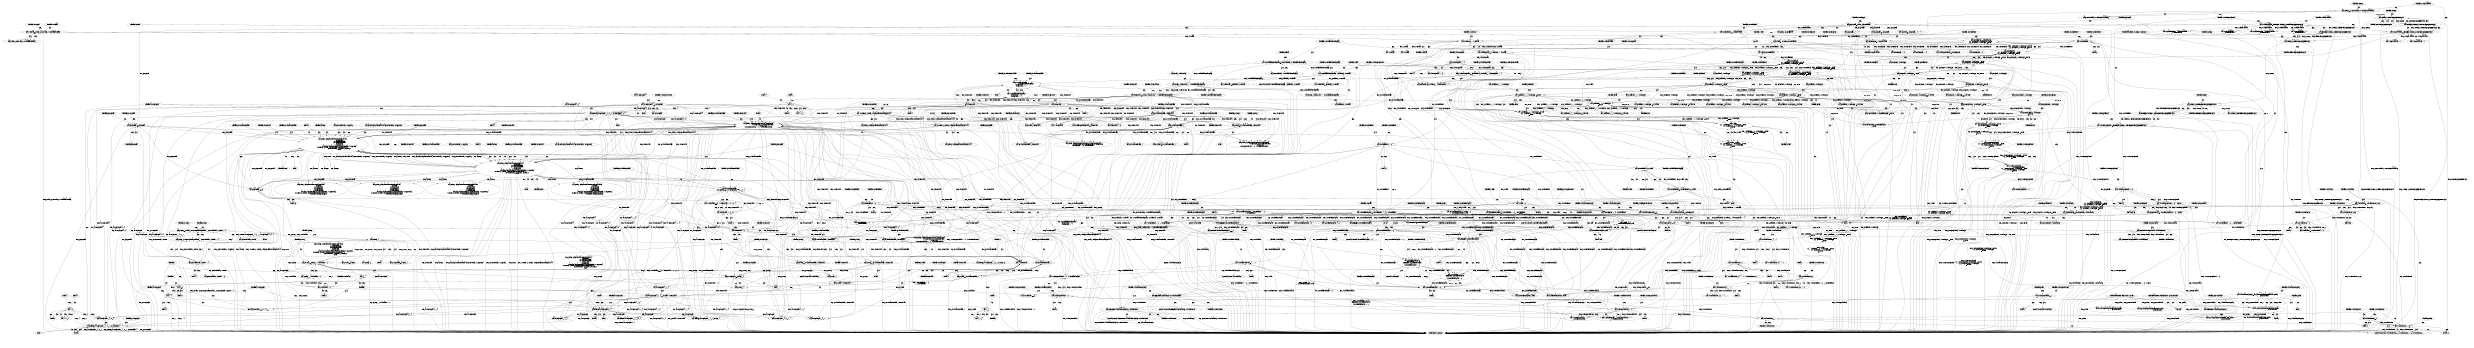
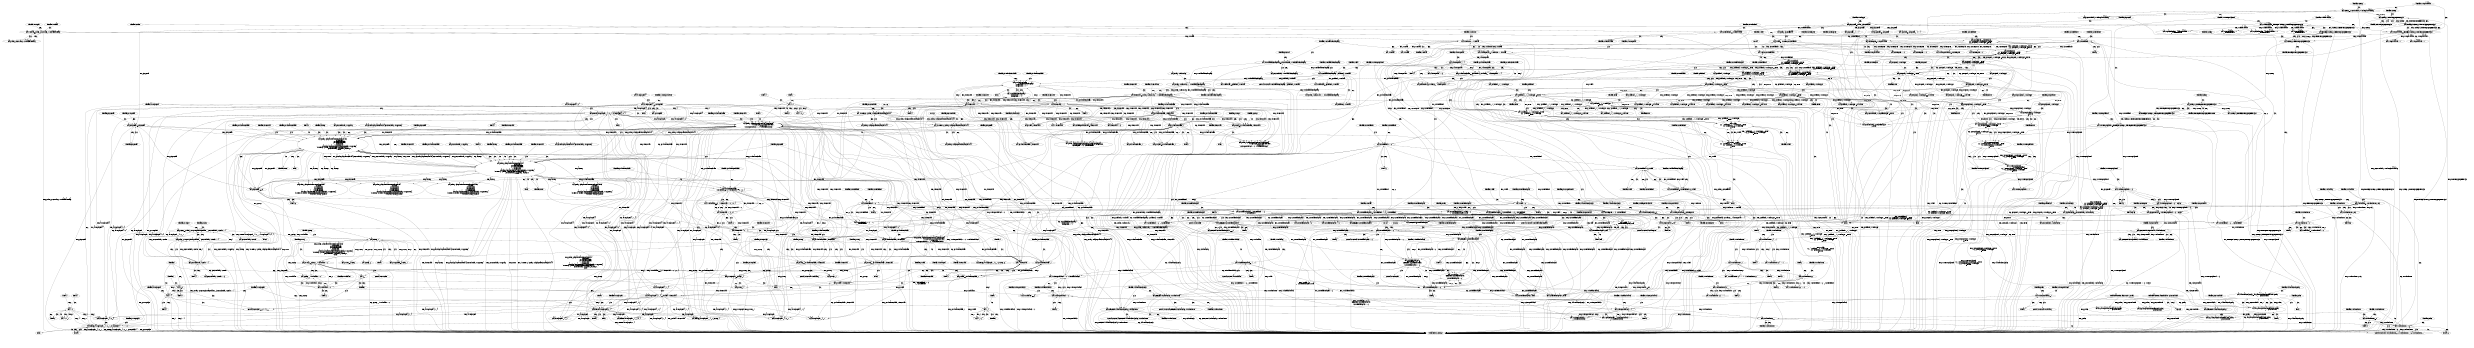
edge "(Call,ps_dec->pi2_coeff_data)" -> "(Call,pi2_y_coeff = ps_dec->pi2_coeff_data)": now "(Call,ps_dec->pi2_coeff_data)" -> "(Call,u1_left = (UWORD8)u2_use_left_mb)"
node "(MethodParameterIn,UWORD8 u1_mb_num)": removed
node "(Identifier,ps_field)": label "(Identifier,ps_field)" -> "(Identifier,ps_curmb)"
node "(Identifier,LEFT_MB_AVAILABLE_MASK)": label "(Identifier,LEFT_MB_AVAILABLE_MASK)" -> "(Identifier,BOOLEAN_MB_AVAILABLE_MASK)"
node "(Identifier,ps_buffer_mb)": label "(Identifier,ps_buffer_mb)" -> "(Identifier,ps_top_mb)"
edge "(Call,ps_top_mb->u1_mb_type != P_MB)" -> "(Call,ps_left_mb->u1_mb_type != P_MB)": label "DDG: P_MB" -> "DDG: 12"
edge "(Call,ps_left_mb->u1_mb_type != P_MB)" -> "(Call,(ps_left_mb + 1)->u1_mb_type != P_MB)": added, label "DDG: P_MB"
edge "(Call,ps_top_mb->u1_mb_type != P_MB)" -> "(Call,ps_top_right_mb->u1_mb_type != P_MB)": label "DDG: 8" -> "DDG: P_MB"
node "(Identifier,ps_top_right_mb)": label "(Identifier,ps_top_right_mb)" -> "(Identifier,ps_top_fld_mb)"
edge "(Call,ps_dec->u2_frm_wd_uv << u1_mb_field_decoding_flag)" -> "(Call,ps_left_mb->u1_mb_fld)": now "(Call,u1_mb_field_decoding_flag ^ ps_left_mb->u1_mb_fld)" -> "(Call,ps_left_mb->u1_mb_fld)"
node "(Identifier,TOP_RIGHT_MB_AVAILABLE_MASK)": label "(Identifier,TOP_RIGHT_MB_AVAILABLE_MASK)" -> "(Identifier,TOP_RIGHT_MB_AVAILABLE_UWORD)"
node "(Call,ui2_left_pred_else_width = ui_rec_width)": label "(Call,ui2_left_pred_else_width = ui_rec_width)" -> "(Call,ui2_left_pred_buf_width = ui_rec_width)"
edge "(Call,ps_top_right_mb->u1_mb_type != P_MB)" -> "(Literal,3)": now "(Call,u1_use_top_right_mb << 3)" -> "(Literal,3)"
edge "(Call,puc_top = pu1_luma_rec_buffer - ui_rec_width)" -> "(Call,memcpy(au1_ngbr_pels + 16 + 1, puc_top, 16))": now "(Call,puc_top = pu1_luma_rec_buffer - ui_rec_width)" -> "(Call,puc_top - 1)"
edge "(Identifier,pi1_cur_pred_mode)" -> "(Call,ui2_top_rt_mask |= 0x7)": now "(Identifier,pi1_cur_pred_mode)" -> "(Identifier,u4_luma_dc_only_cbp)"
edge "(Call,ps_cur_mb_info->u2_luma_csbp)" -> "(Call,ui2_luma_csbp = ps_cur_mb_info->u2_luma_csbp)": removed, label "AST:"
edge "(Call,u4_luma_dc_only_csbp = 0)" -> "(Call,CHECKBIT(u4_luma_dc_only_csbp, u1_sub_mb_num))": label "RIGHT: u4_luma_dc_only_csbp" -> "DDG: u4_luma_dc_only_csbp"
node "(Call,u1_is_left_sub_block = 1)": label "(Call,u1_is_left_sub_block = 1)" -> "(Call,u1_is_left_temp_block = 1)"
edge "(Call,((u1_sub_mb_num & 4) >> 1) | (u1_sub_mb_num & 1))" -> "(Call,u1_sub_mb_num & 1)": removed, label "CFG:"
edge "(Call,pi2_y_coeff1 += 16)" -> "(MethodReturn,WORD32)": label "DDG: au1_ngbr_pels" -> "DDG: pi2_y_coeff1"
node "(Call,CHECKBIT(ui2_luma_csbp, u1_sub_mb_packed))": label "(Call,CHECKBIT(ui2_luma_csbp, u1_sub_mb_packed))" -> "(Call,CHECKBIT(ui2_luma_csbp, u1_sub_mb_num))"
edge "(MethodParameterIn,dec_mb_info_t * ps_cur_mb_info)" -> "1050239": label "AST: " -> "DDG: i"
